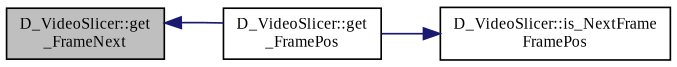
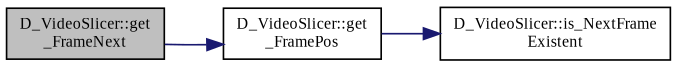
edge "D_VideoSlicer::get _FramePos" -> "D_VideoSlicer::get _FrameNext": reversed
node "D_VideoSlicer::is_NextFrame FramePos": label "D_VideoSlicer::is_NextFrame FramePos" -> "D_VideoSlicer::is_NextFrame Existent"
